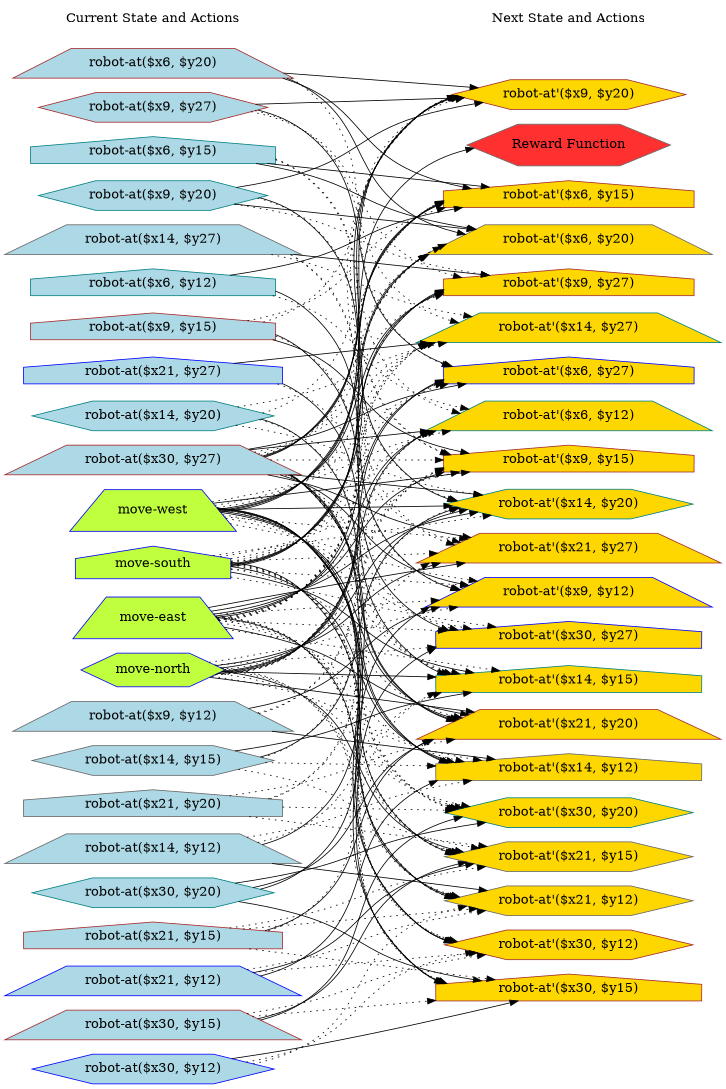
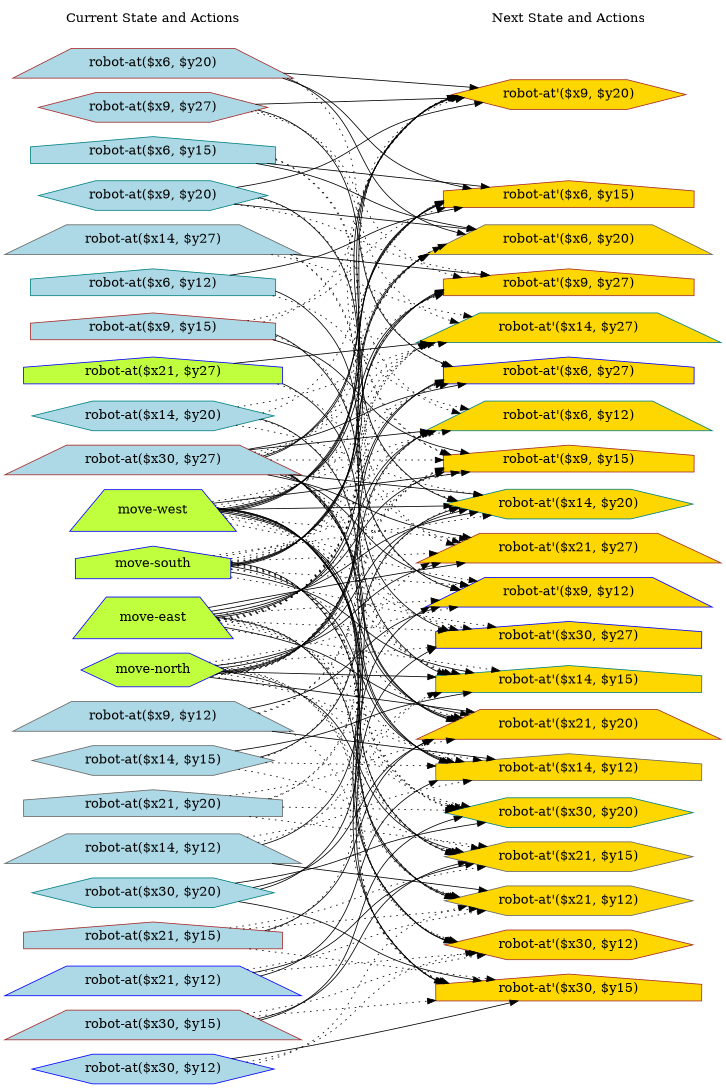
node "Reward Function": removed
node "robot-at($x21, $y27)": fillcolor lightblue -> olivedrab1
edge "move-east" -> "robot-at'($x30, $y15)": now "robot-at($x9, $y12)" -> "robot-at'($x30, $y15)"
